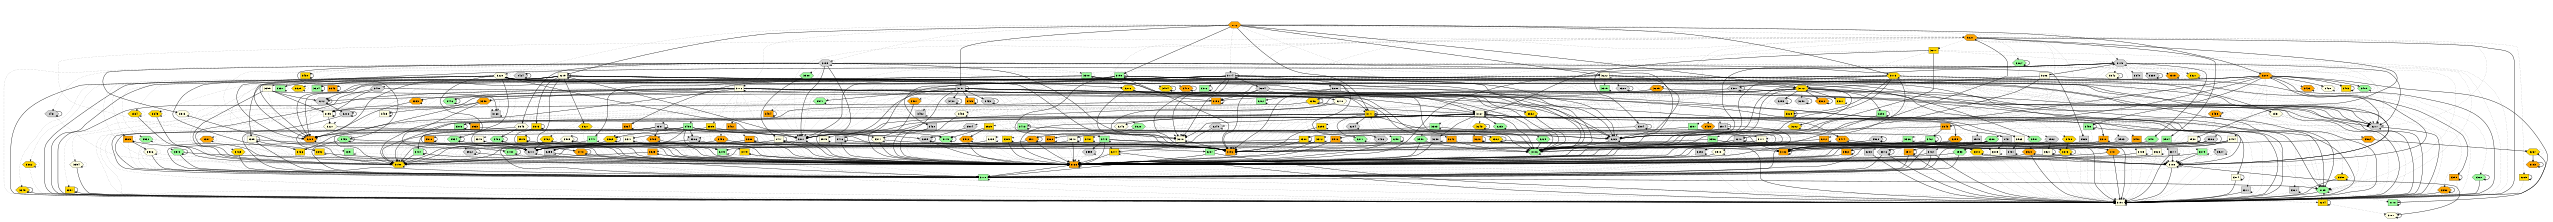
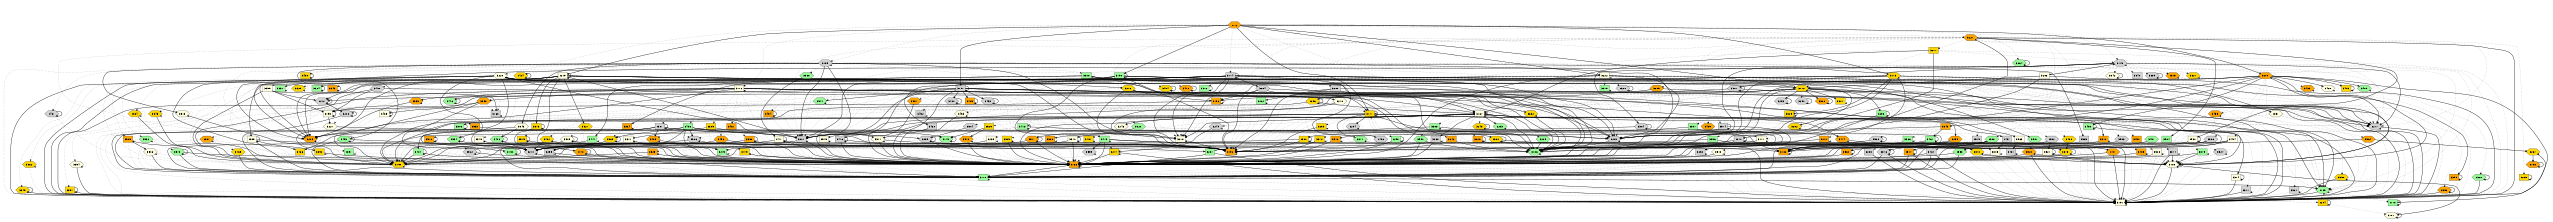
edge "3175" -> "3491": removed
node "3424": fillcolor lightgrey -> gold
node "3485": fillcolor lightyellow -> orange
